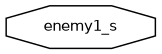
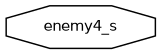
node "enemy1_s": label "enemy1_s" -> "enemy4_s"
